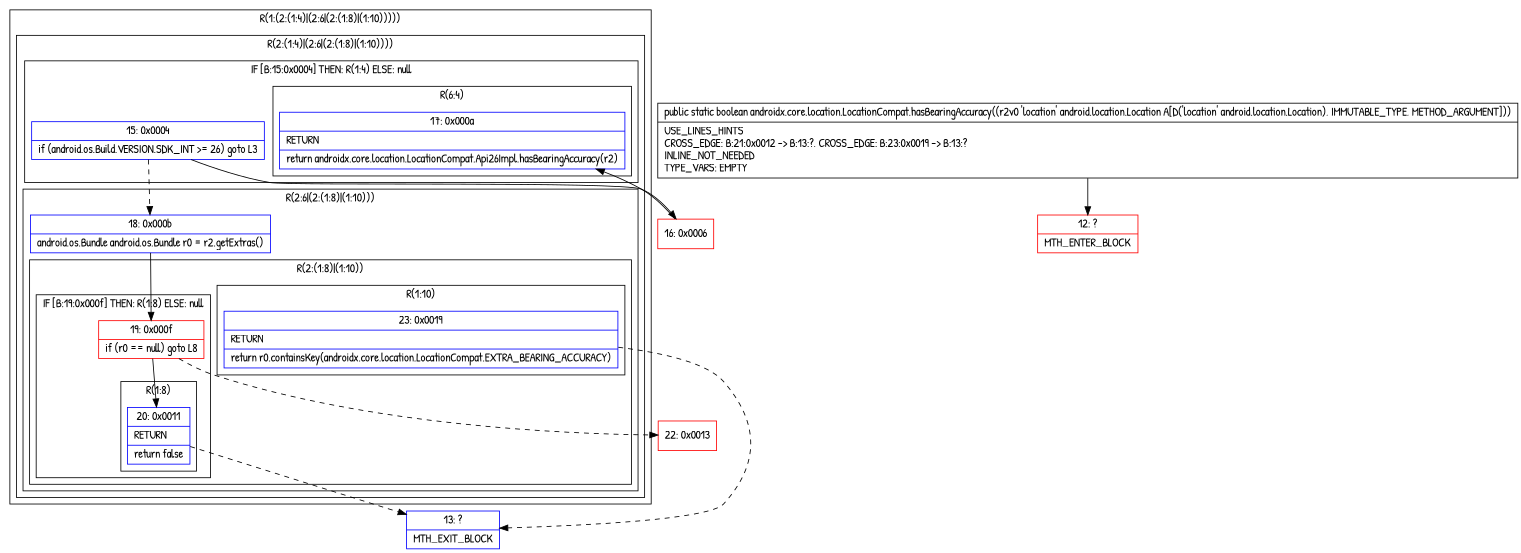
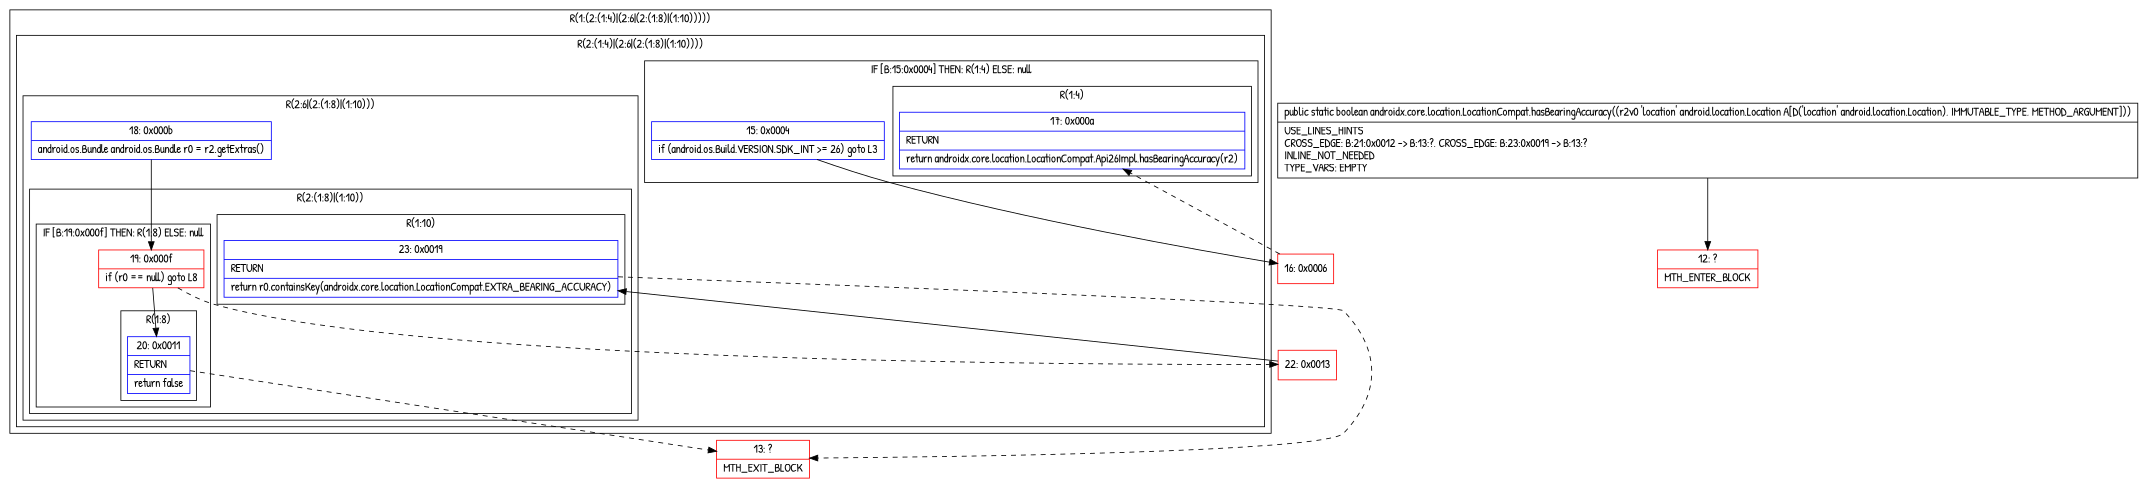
cluster "R(6:4)": label "R(6:4)" -> "R(1:4)"
edge "15: 0x0004" -> "18: 0x000b": removed
edge "16: 0x0006" -> "17: 0x000a": style solid -> dashed
edge "22: 0x0013" -> "23: 0x0019": added
node "13: ?": color blue -> red
